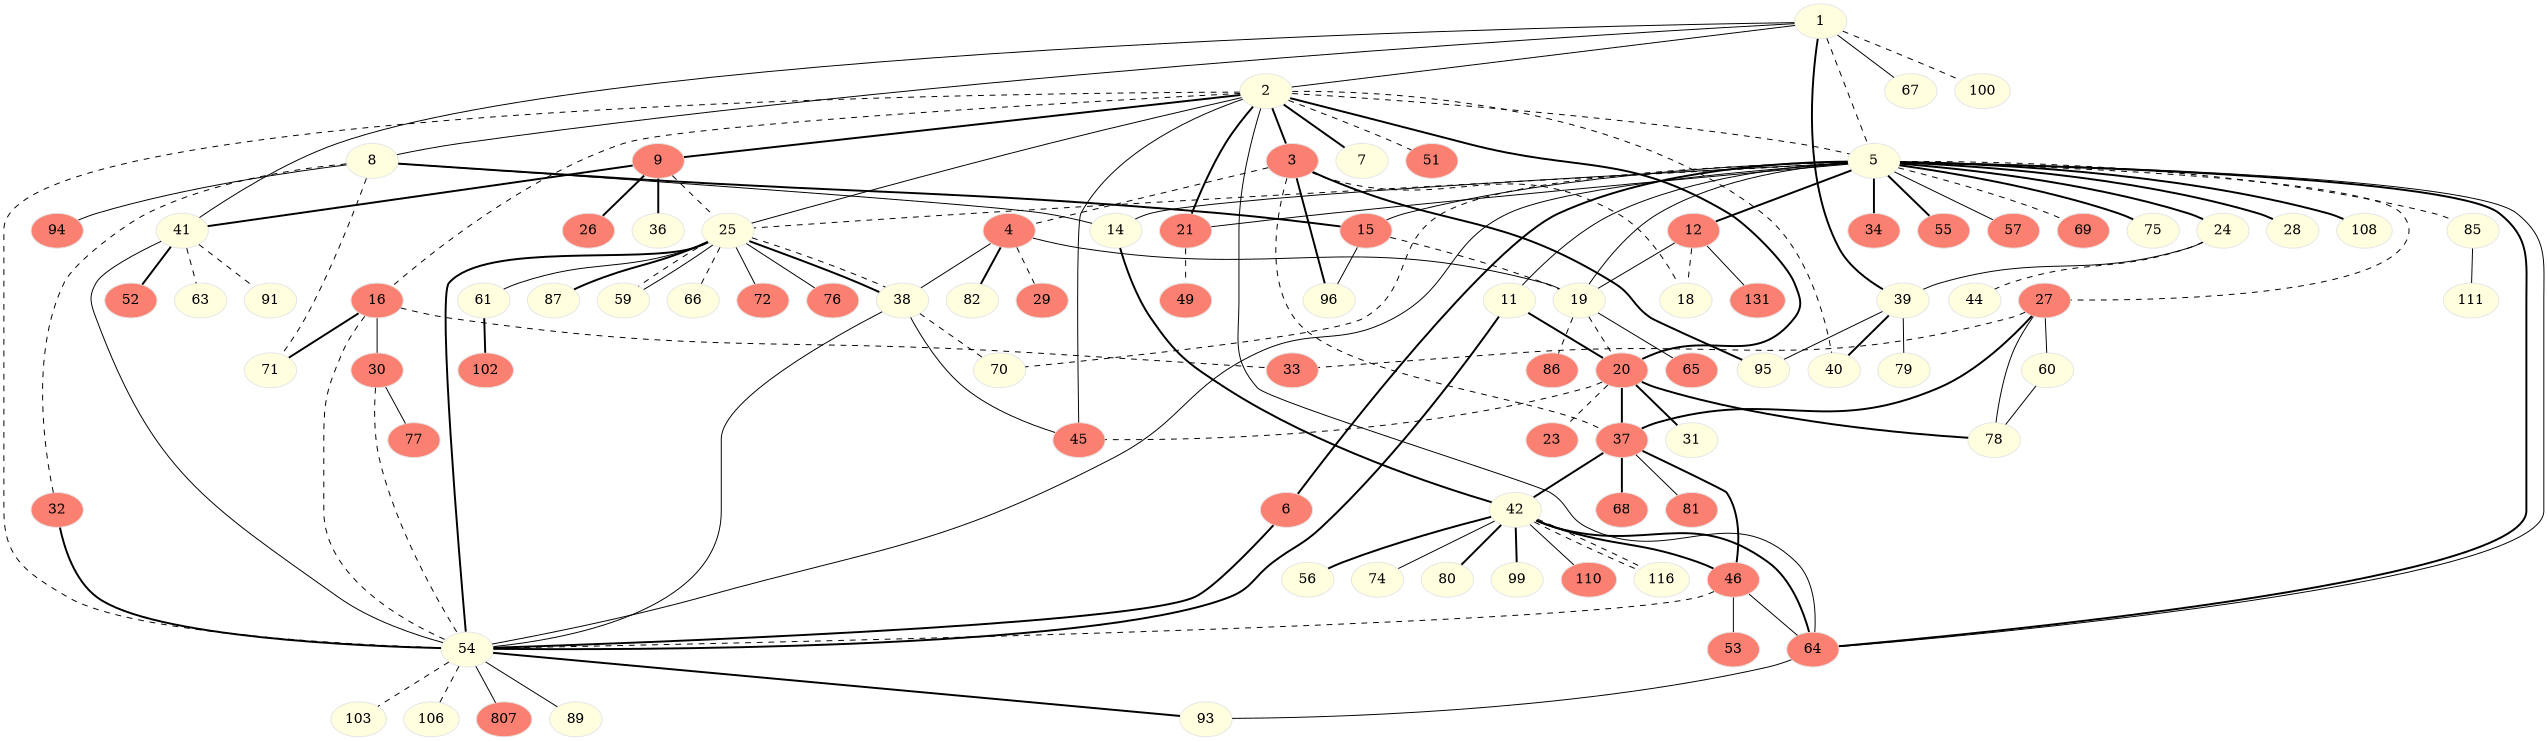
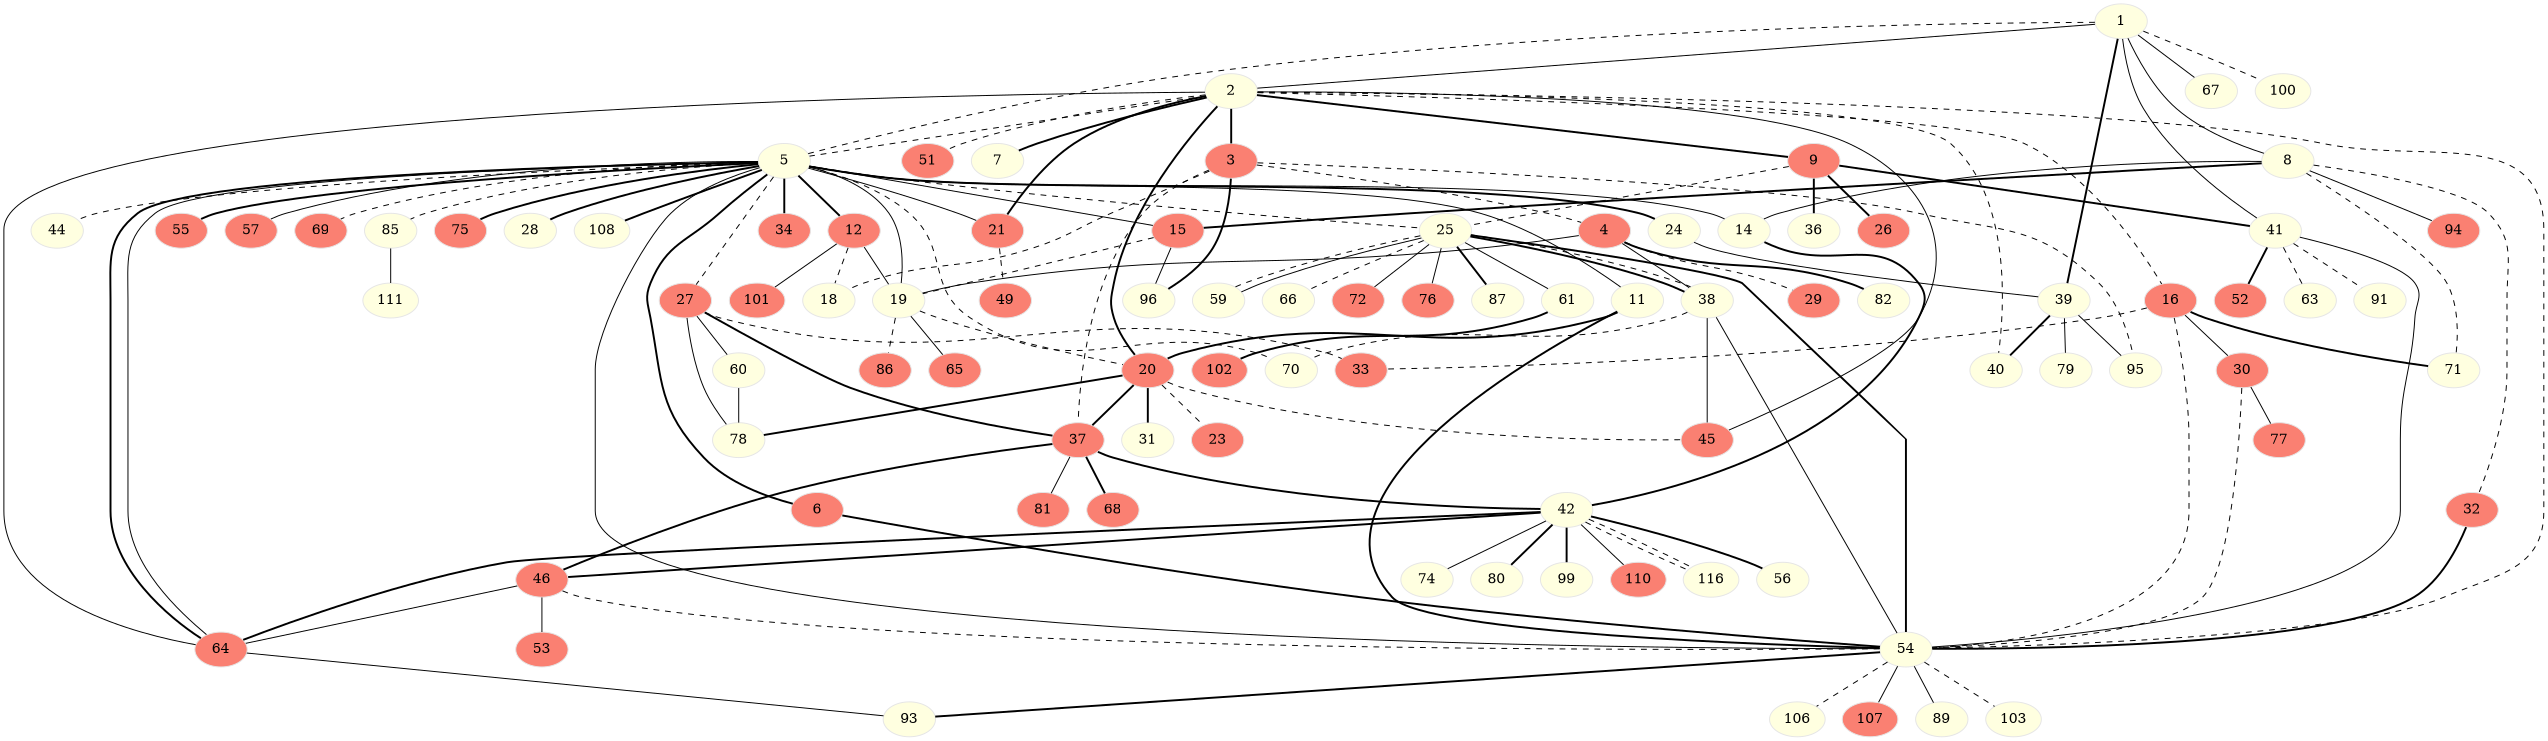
edge "2" -- "25": removed
node "75": fillcolor lightyellow -> salmon
edge "3" -- "95": style bold -> dashed
edge "24" -- "44": now "5" -- "44"
node "131": label "131" -> "101"
node "807": label "807" -> "107"
